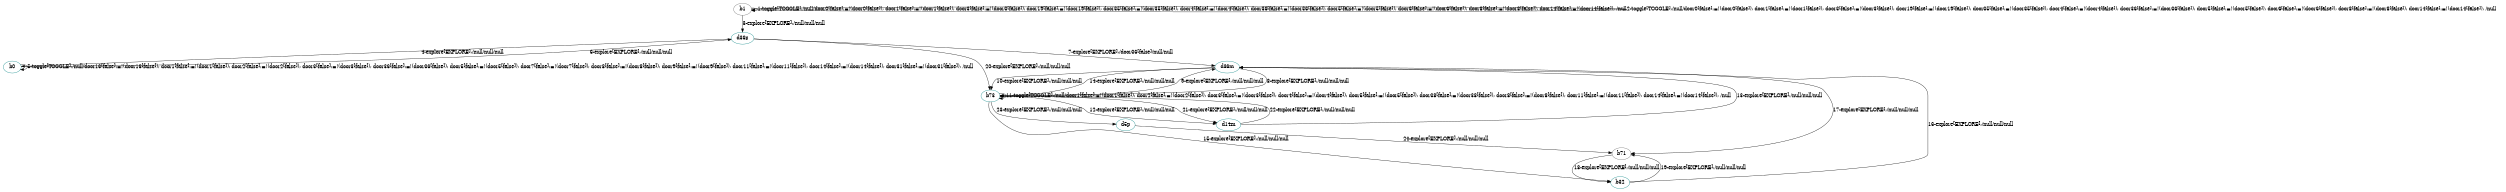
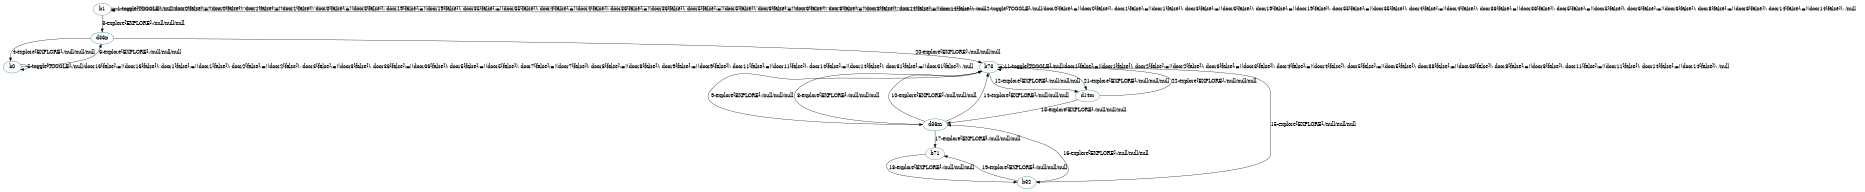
edge "d36p" -> "d36m": removed, label "7-explore[EXPLORE];/door36[false]/null/null"
node "d5p": removed
